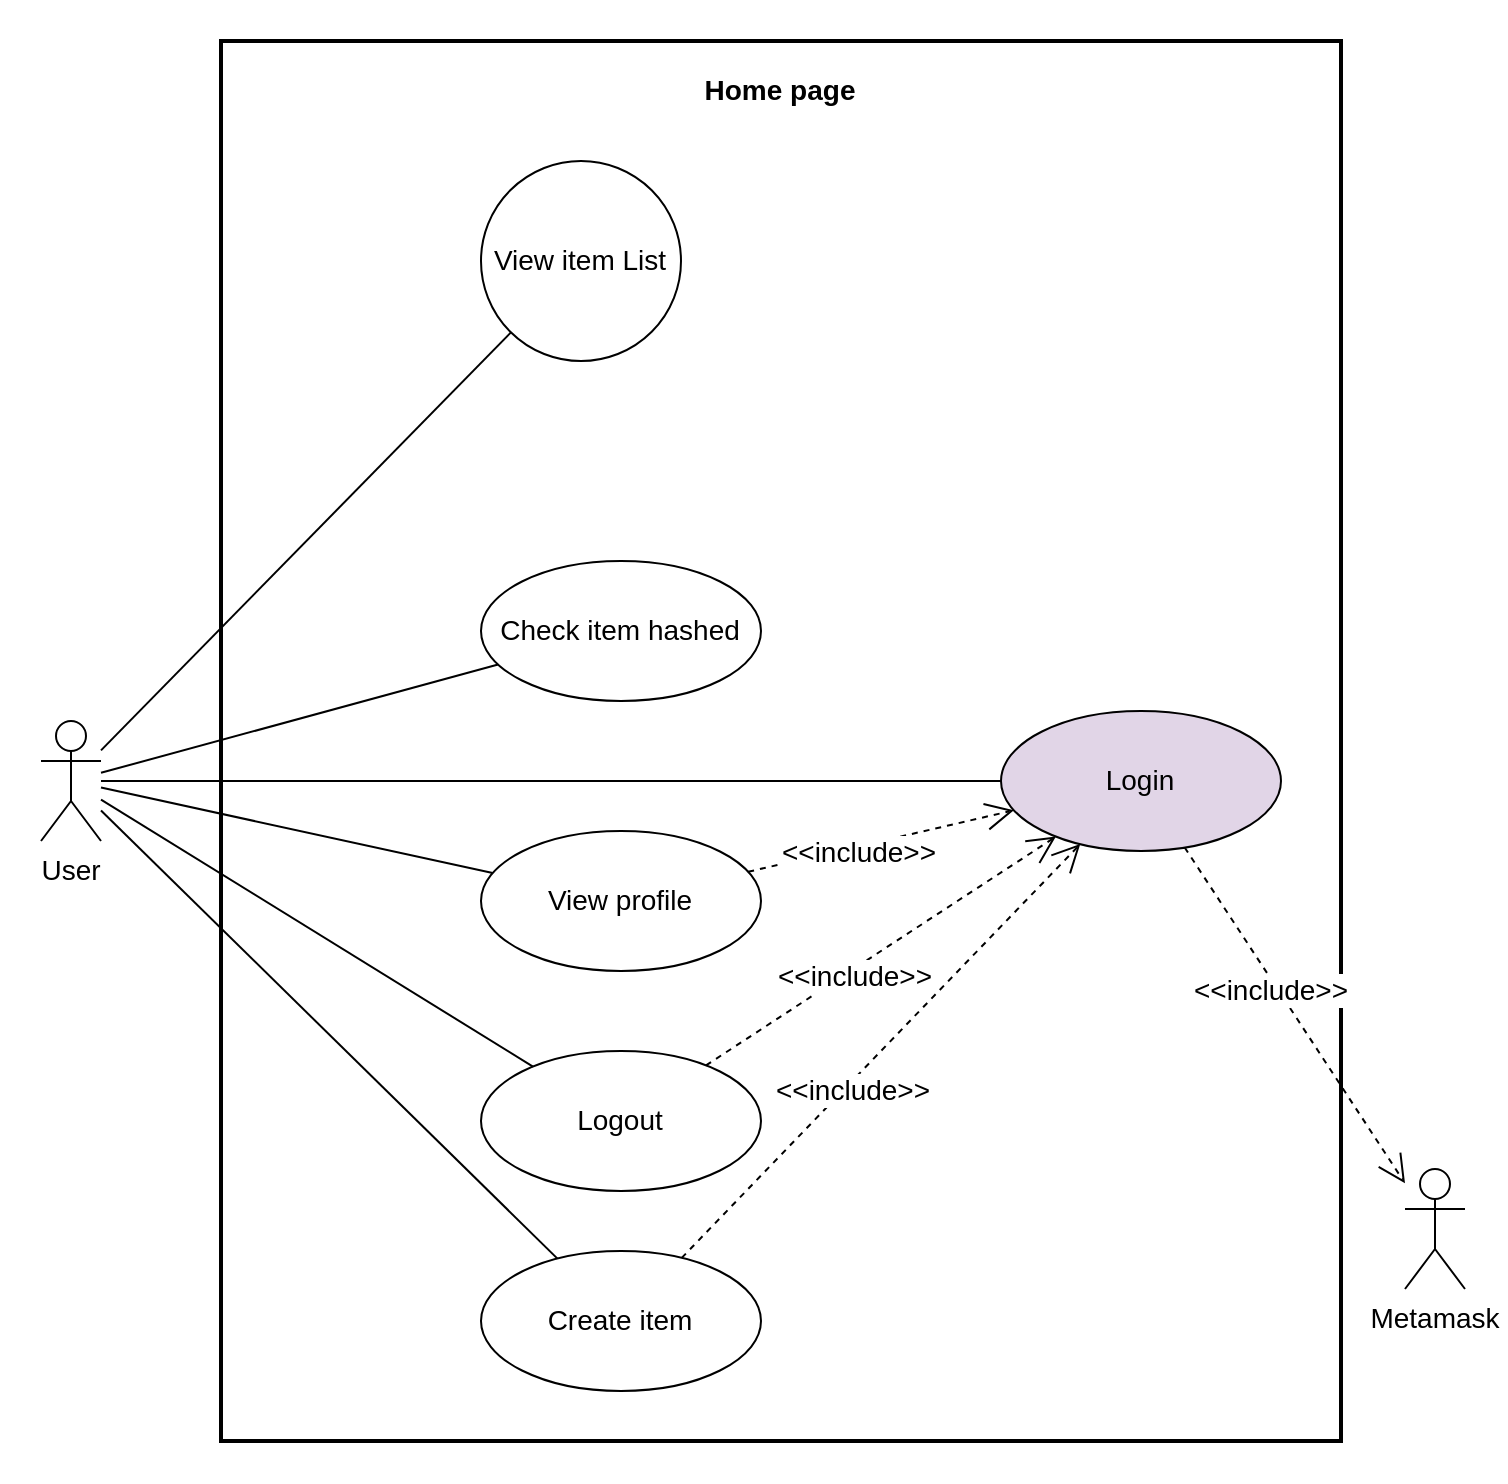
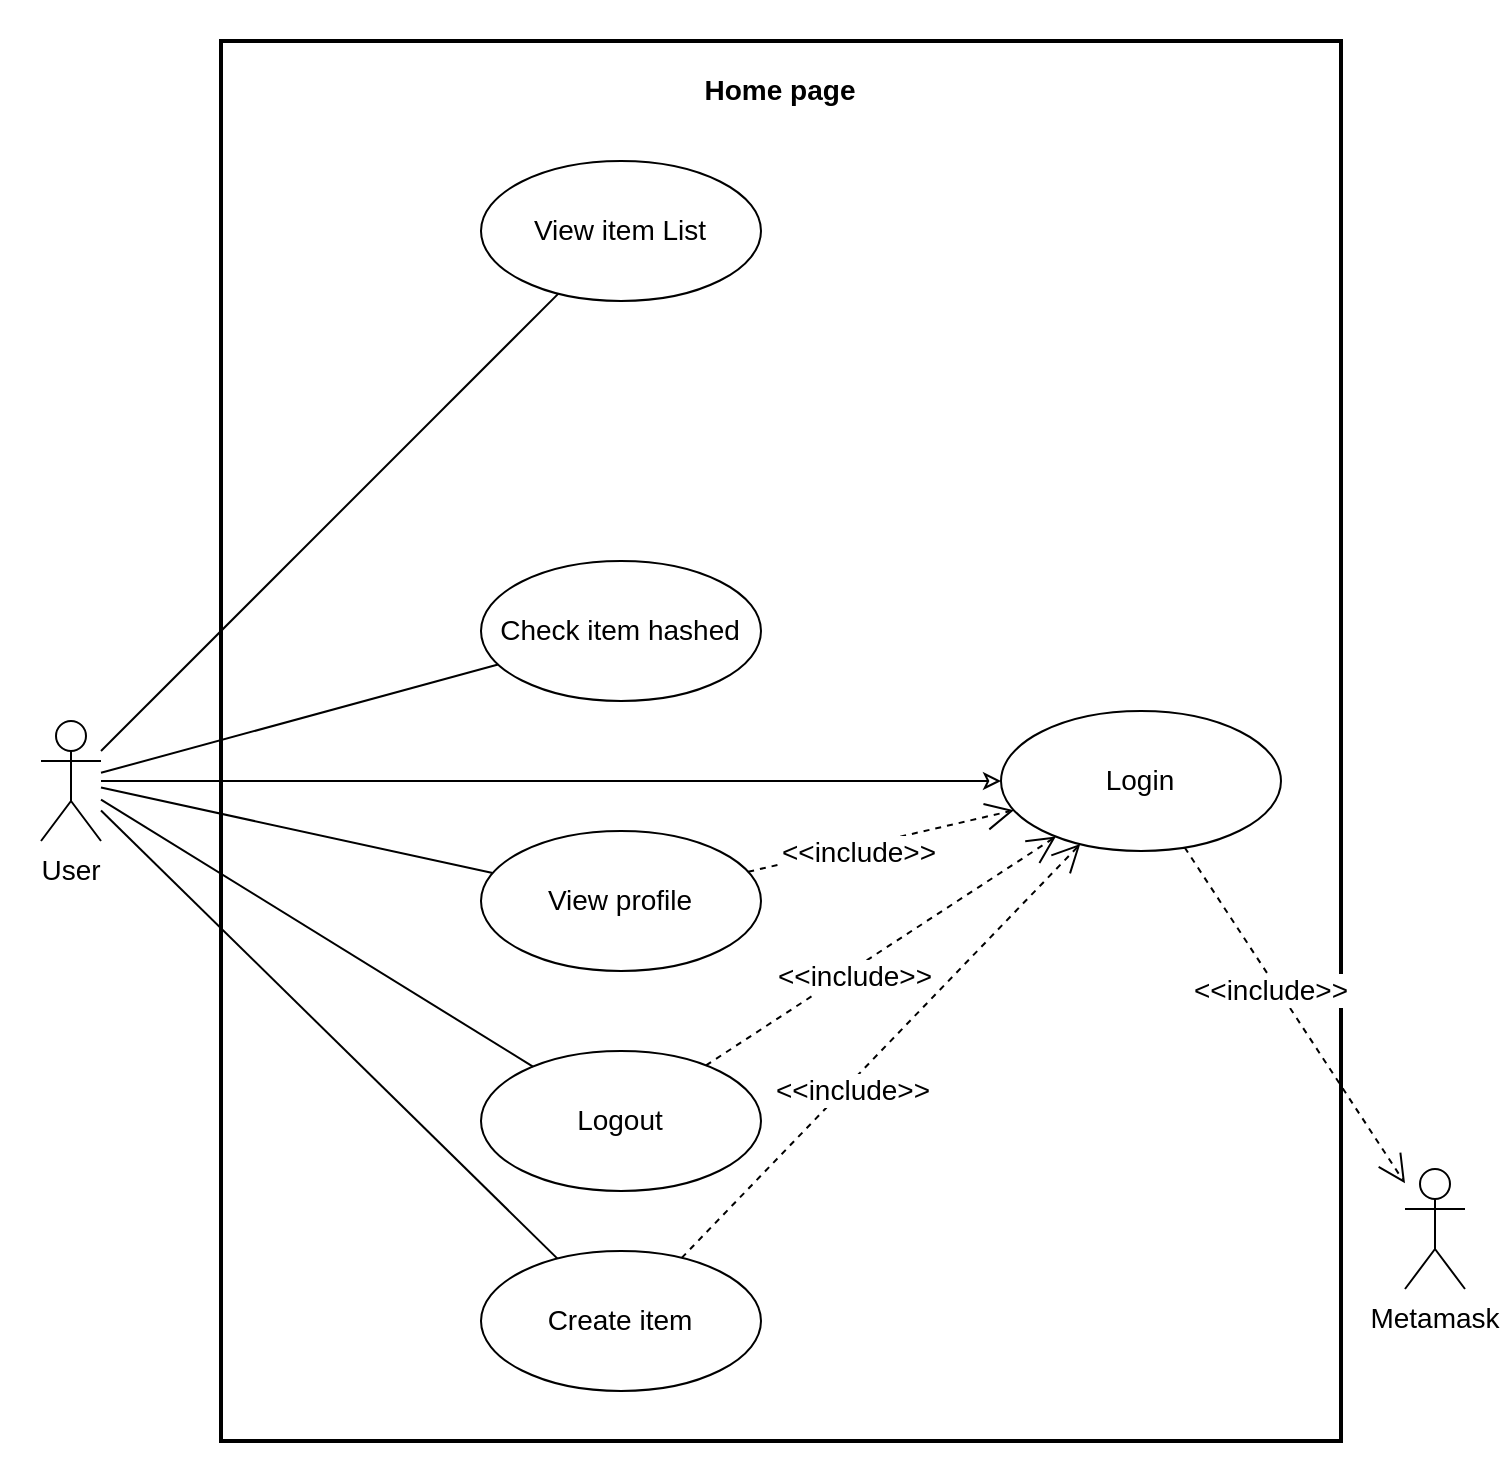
node "View item List": size 200x200 -> 280x140
edge "User" -- "Login": arrowhead none -> classic
node "Login": fillcolor #e1d5e7 -> #ffffff
